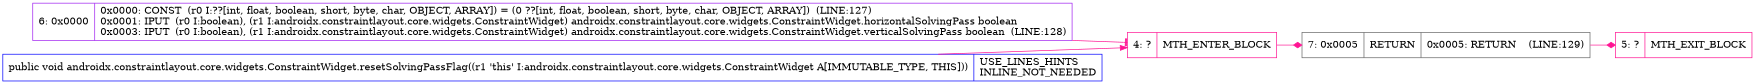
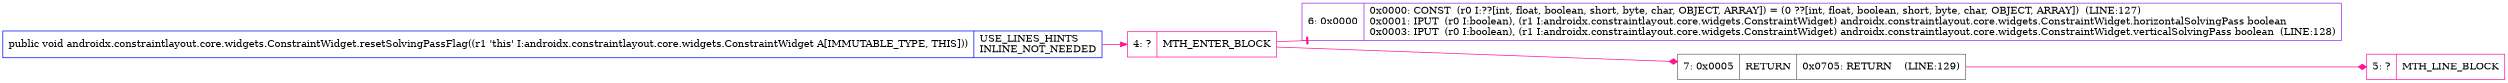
edge "6: 0x0000" -> "4: ?": reversed
node "7: 0x0005": text "0x0005: RETURN    (LINE:129)" -> "0x0705: RETURN    (LINE:129)"
node "5: ?": text "MTH_EXIT_BLOCK" -> "MTH_LINE_BLOCK"
